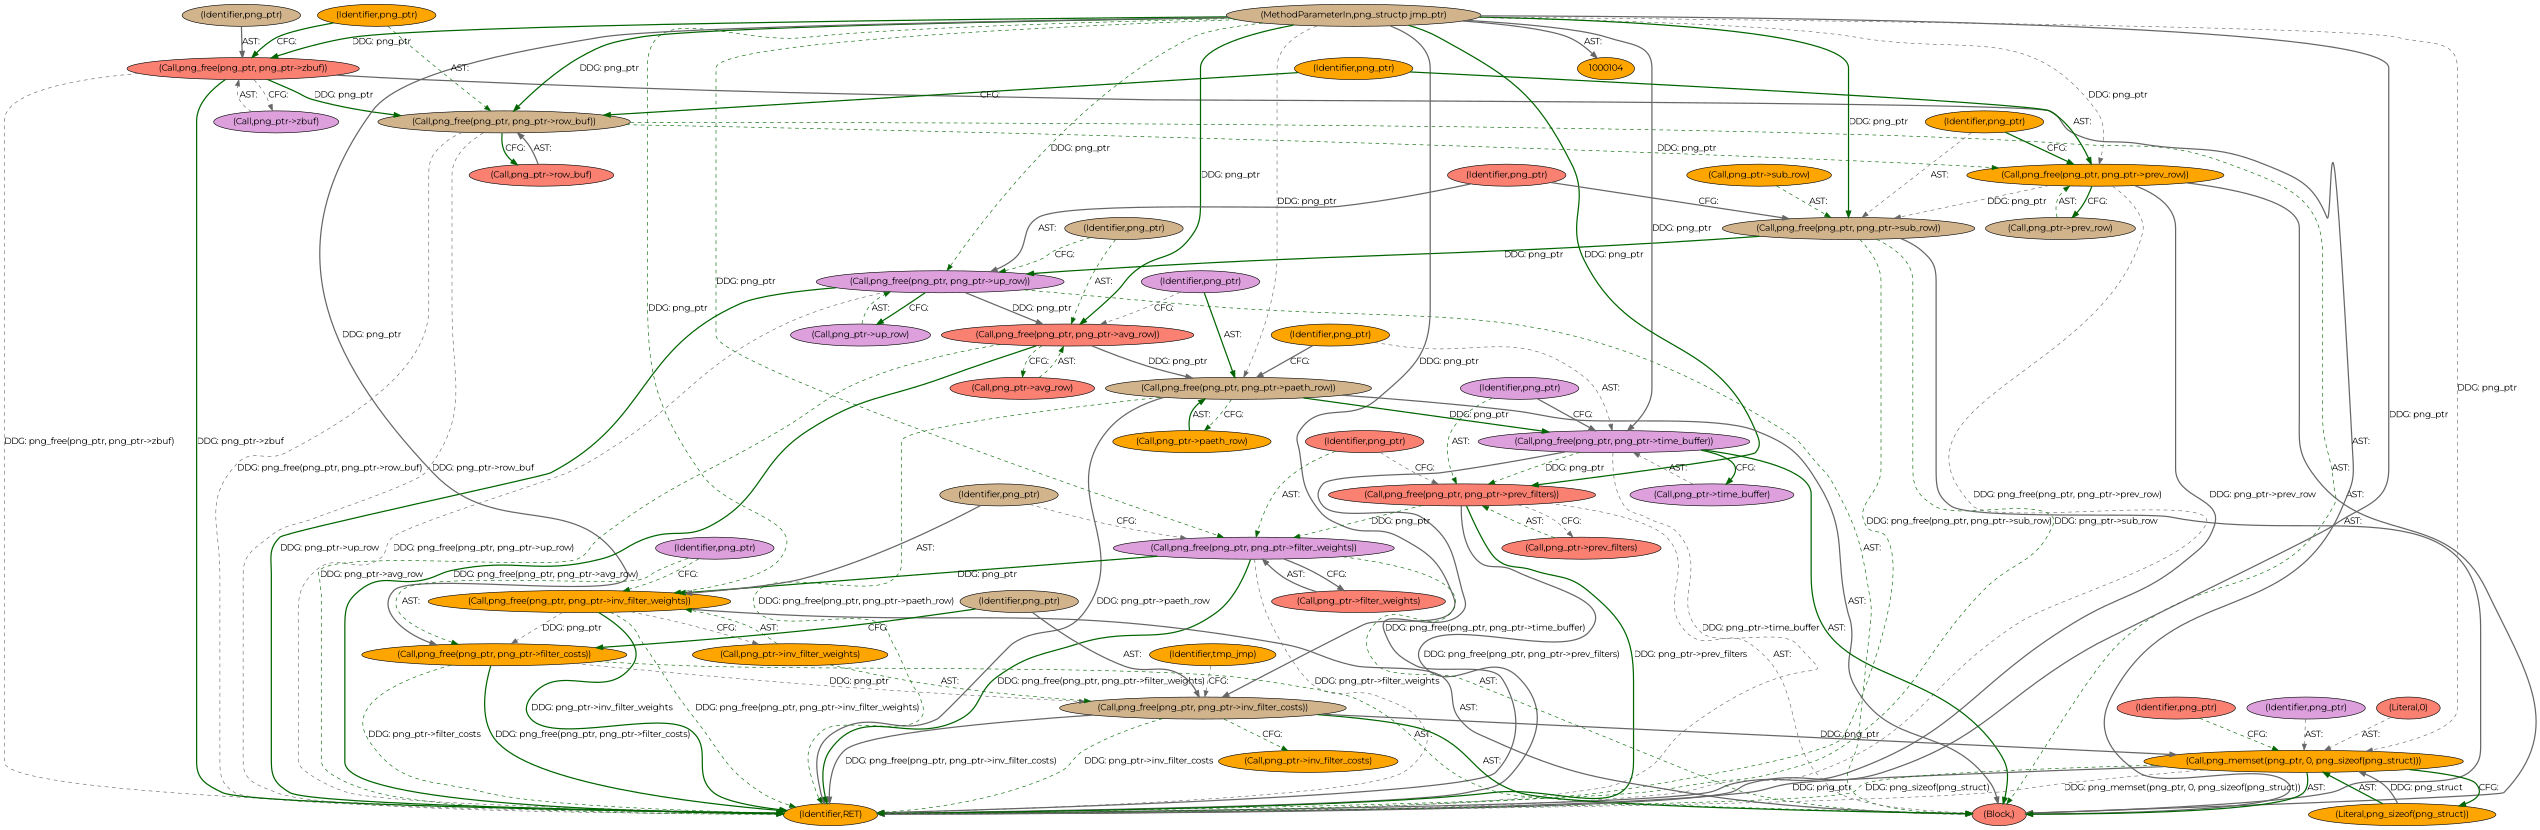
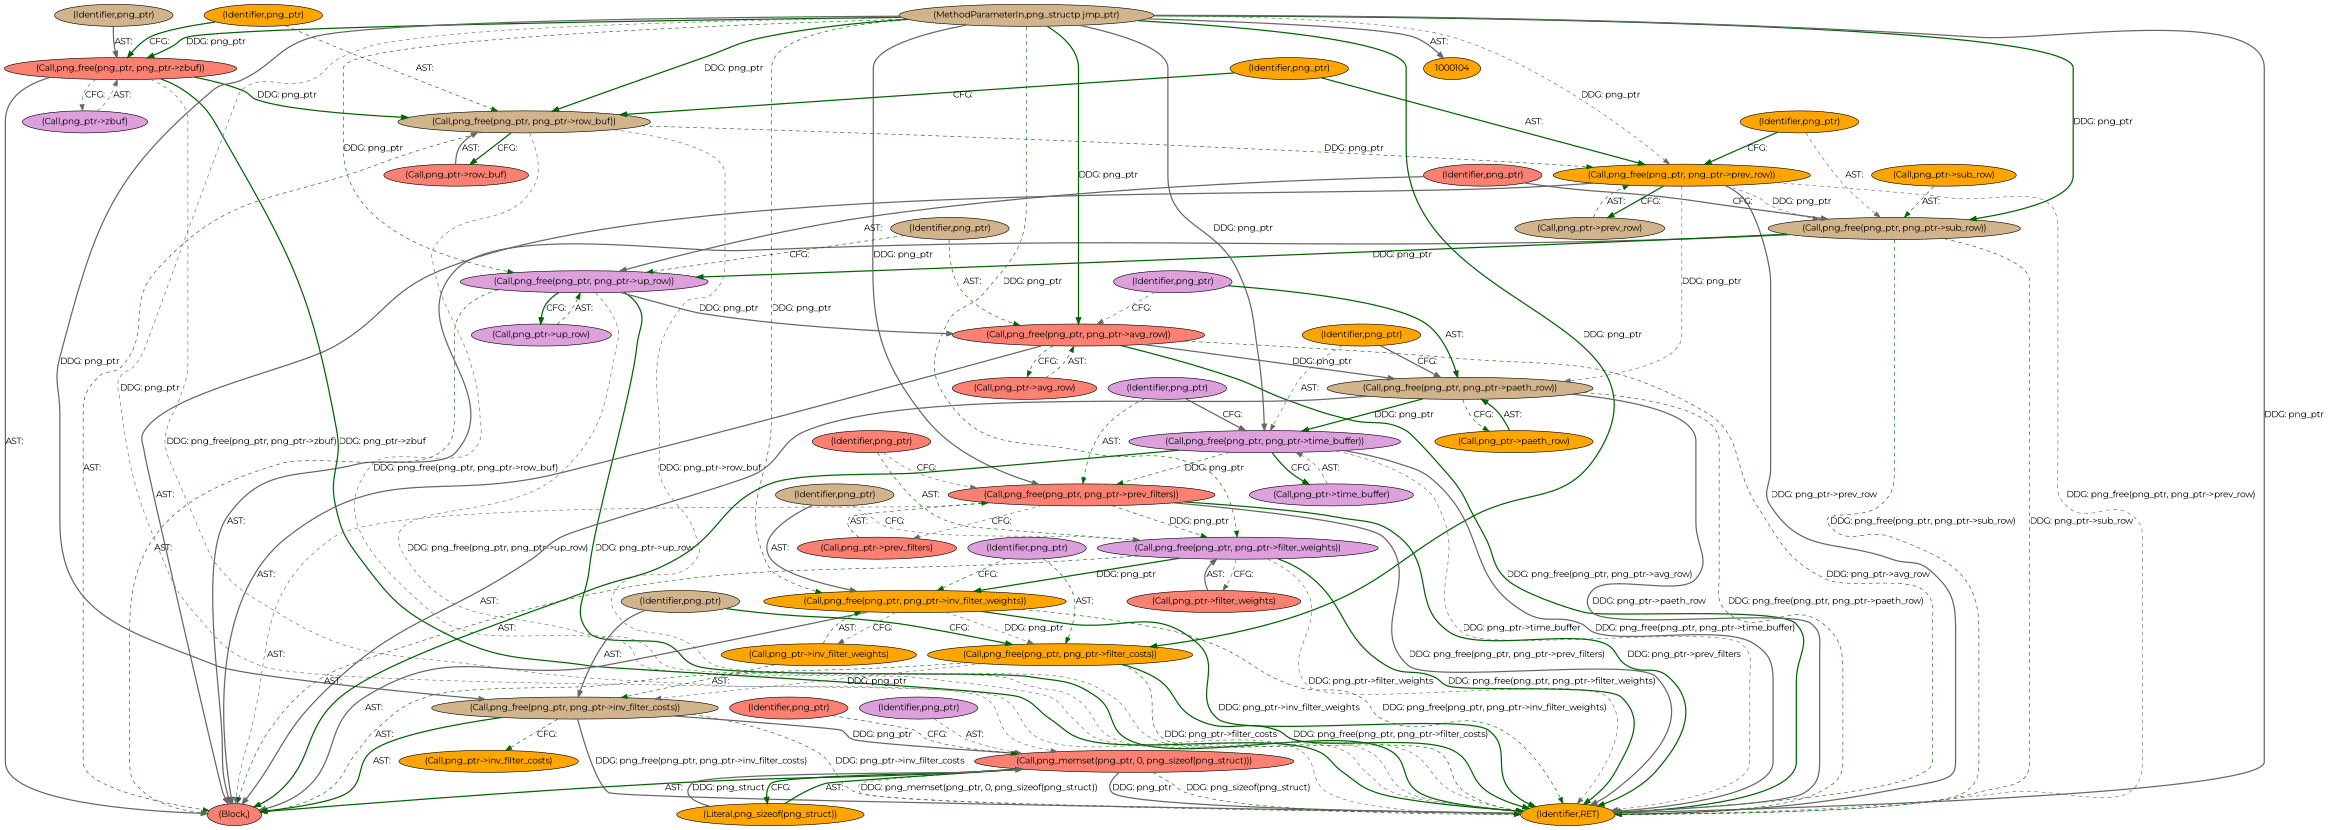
edge "(MethodParameterIn,png_structp jmp_ptr)" -> "(Call,png_free(png_ptr, png_ptr->filter_costs))": color gray40 -> darkgreen
edge "(MethodParameterIn,png_structp jmp_ptr)" -> "(Call,png_free(png_ptr, png_ptr->paeth_row))": now "(Call,png_free(png_ptr, png_ptr->prev_row))" -> "(Call,png_free(png_ptr, png_ptr->paeth_row))"
edge "(MethodParameterIn,png_structp jmp_ptr)" -> "(Call,png_free(png_ptr, png_ptr->prev_filters))": color darkgreen -> gray40
edge "(Call,png_free(png_ptr, png_ptr->avg_row))" -> "(Block,)": added, label "AST:"
edge "(Call,png_free(png_ptr, png_ptr->filter_weights))" -> "(Call,png_ptr->filter_weights)": style bold -> dashed
node "(Identifier,tmp_jmp)": removed
node "(Literal,0)": removed
node "(Call,png_memset(png_ptr, 0, png_sizeof(png_struct)))": fillcolor orange -> salmon
